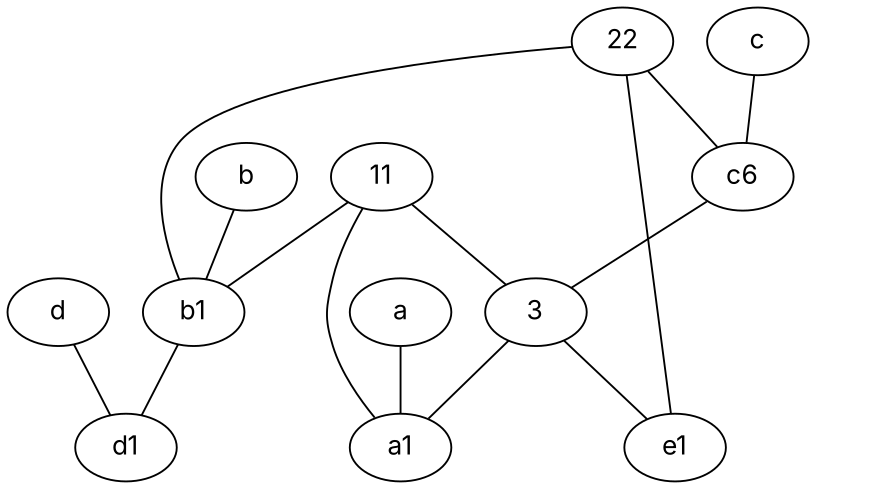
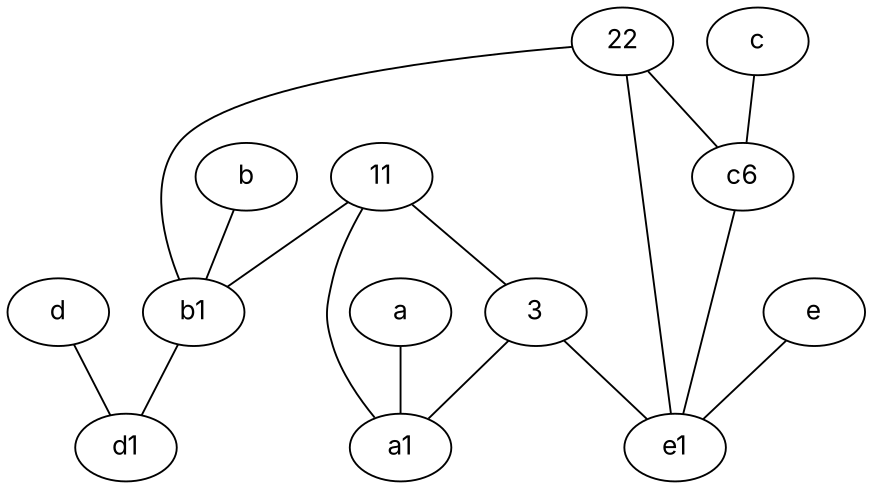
edge "c6" -- "3": now "c6" -- "e1"
node "e": added
